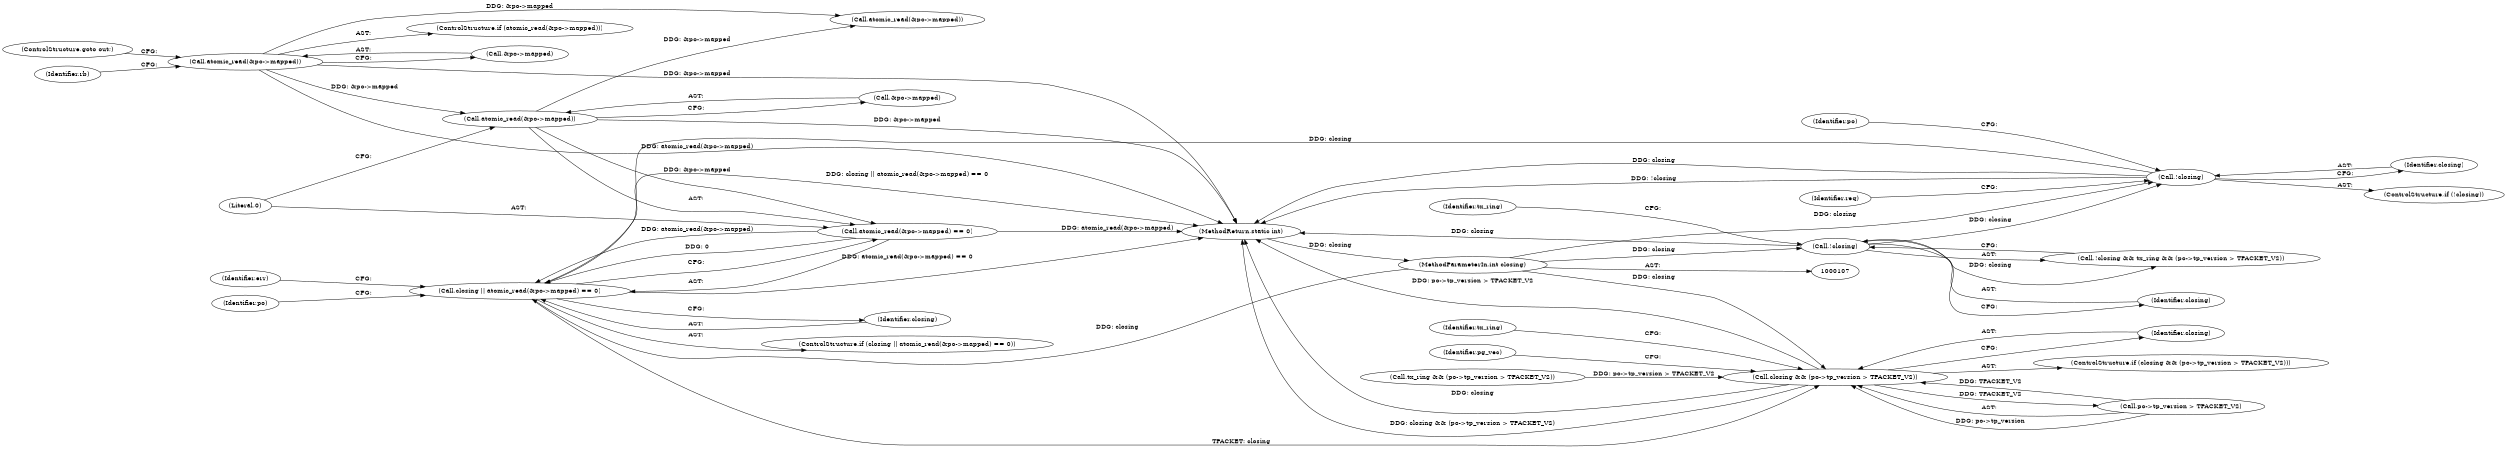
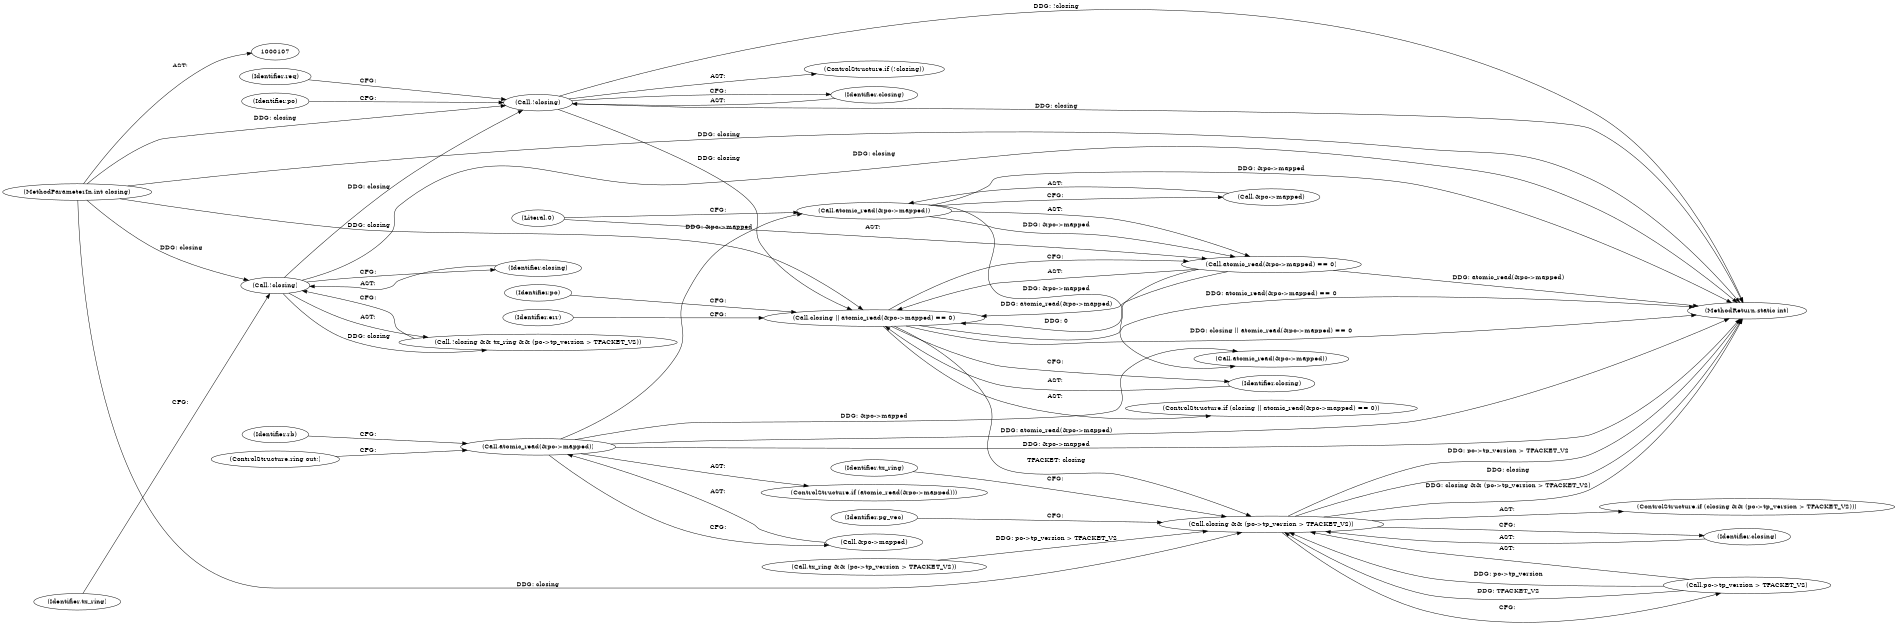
node "(ControlStructure,goto out;)": label "(ControlStructure,goto out;)" -> "(ControlStructure,ring out;)"
edge "(MethodReturn,static int)" -> "(MethodParameterIn,int closing)": reversed
edge "(Call,closing && (po->tp_version > TPACKET_V2))" -> "(Call,po->tp_version > TPACKET_V2)": label "DDG: TPACKET_V2" -> "CFG: "
